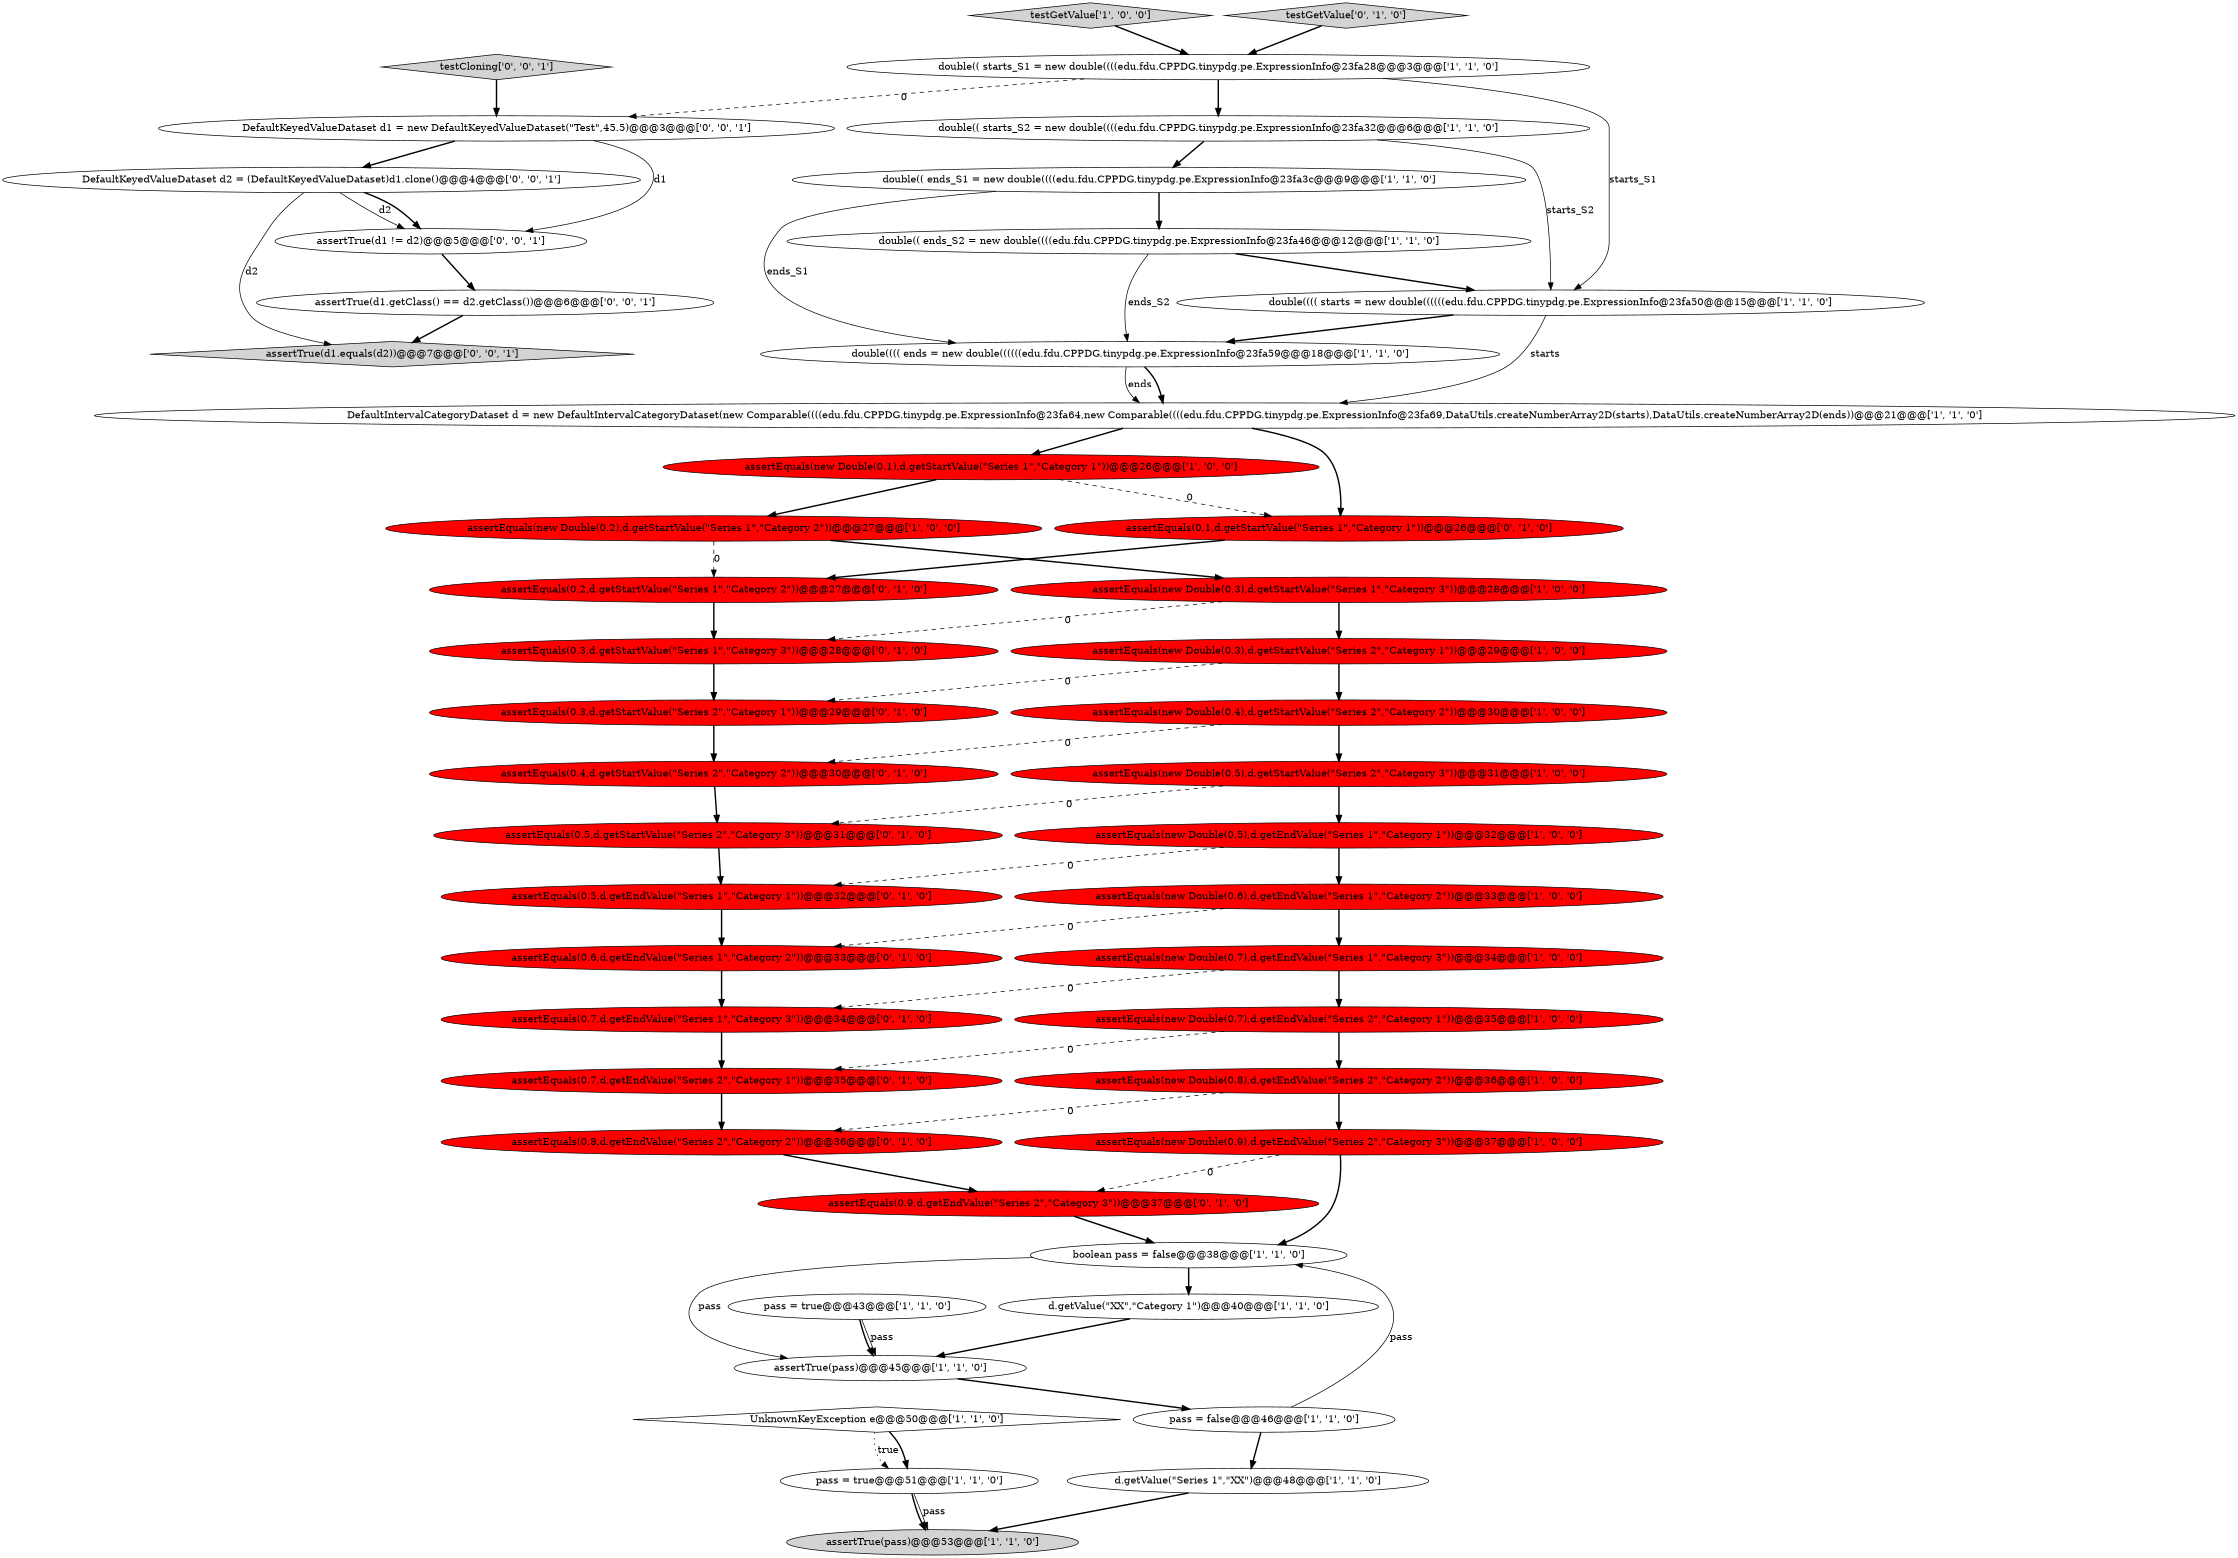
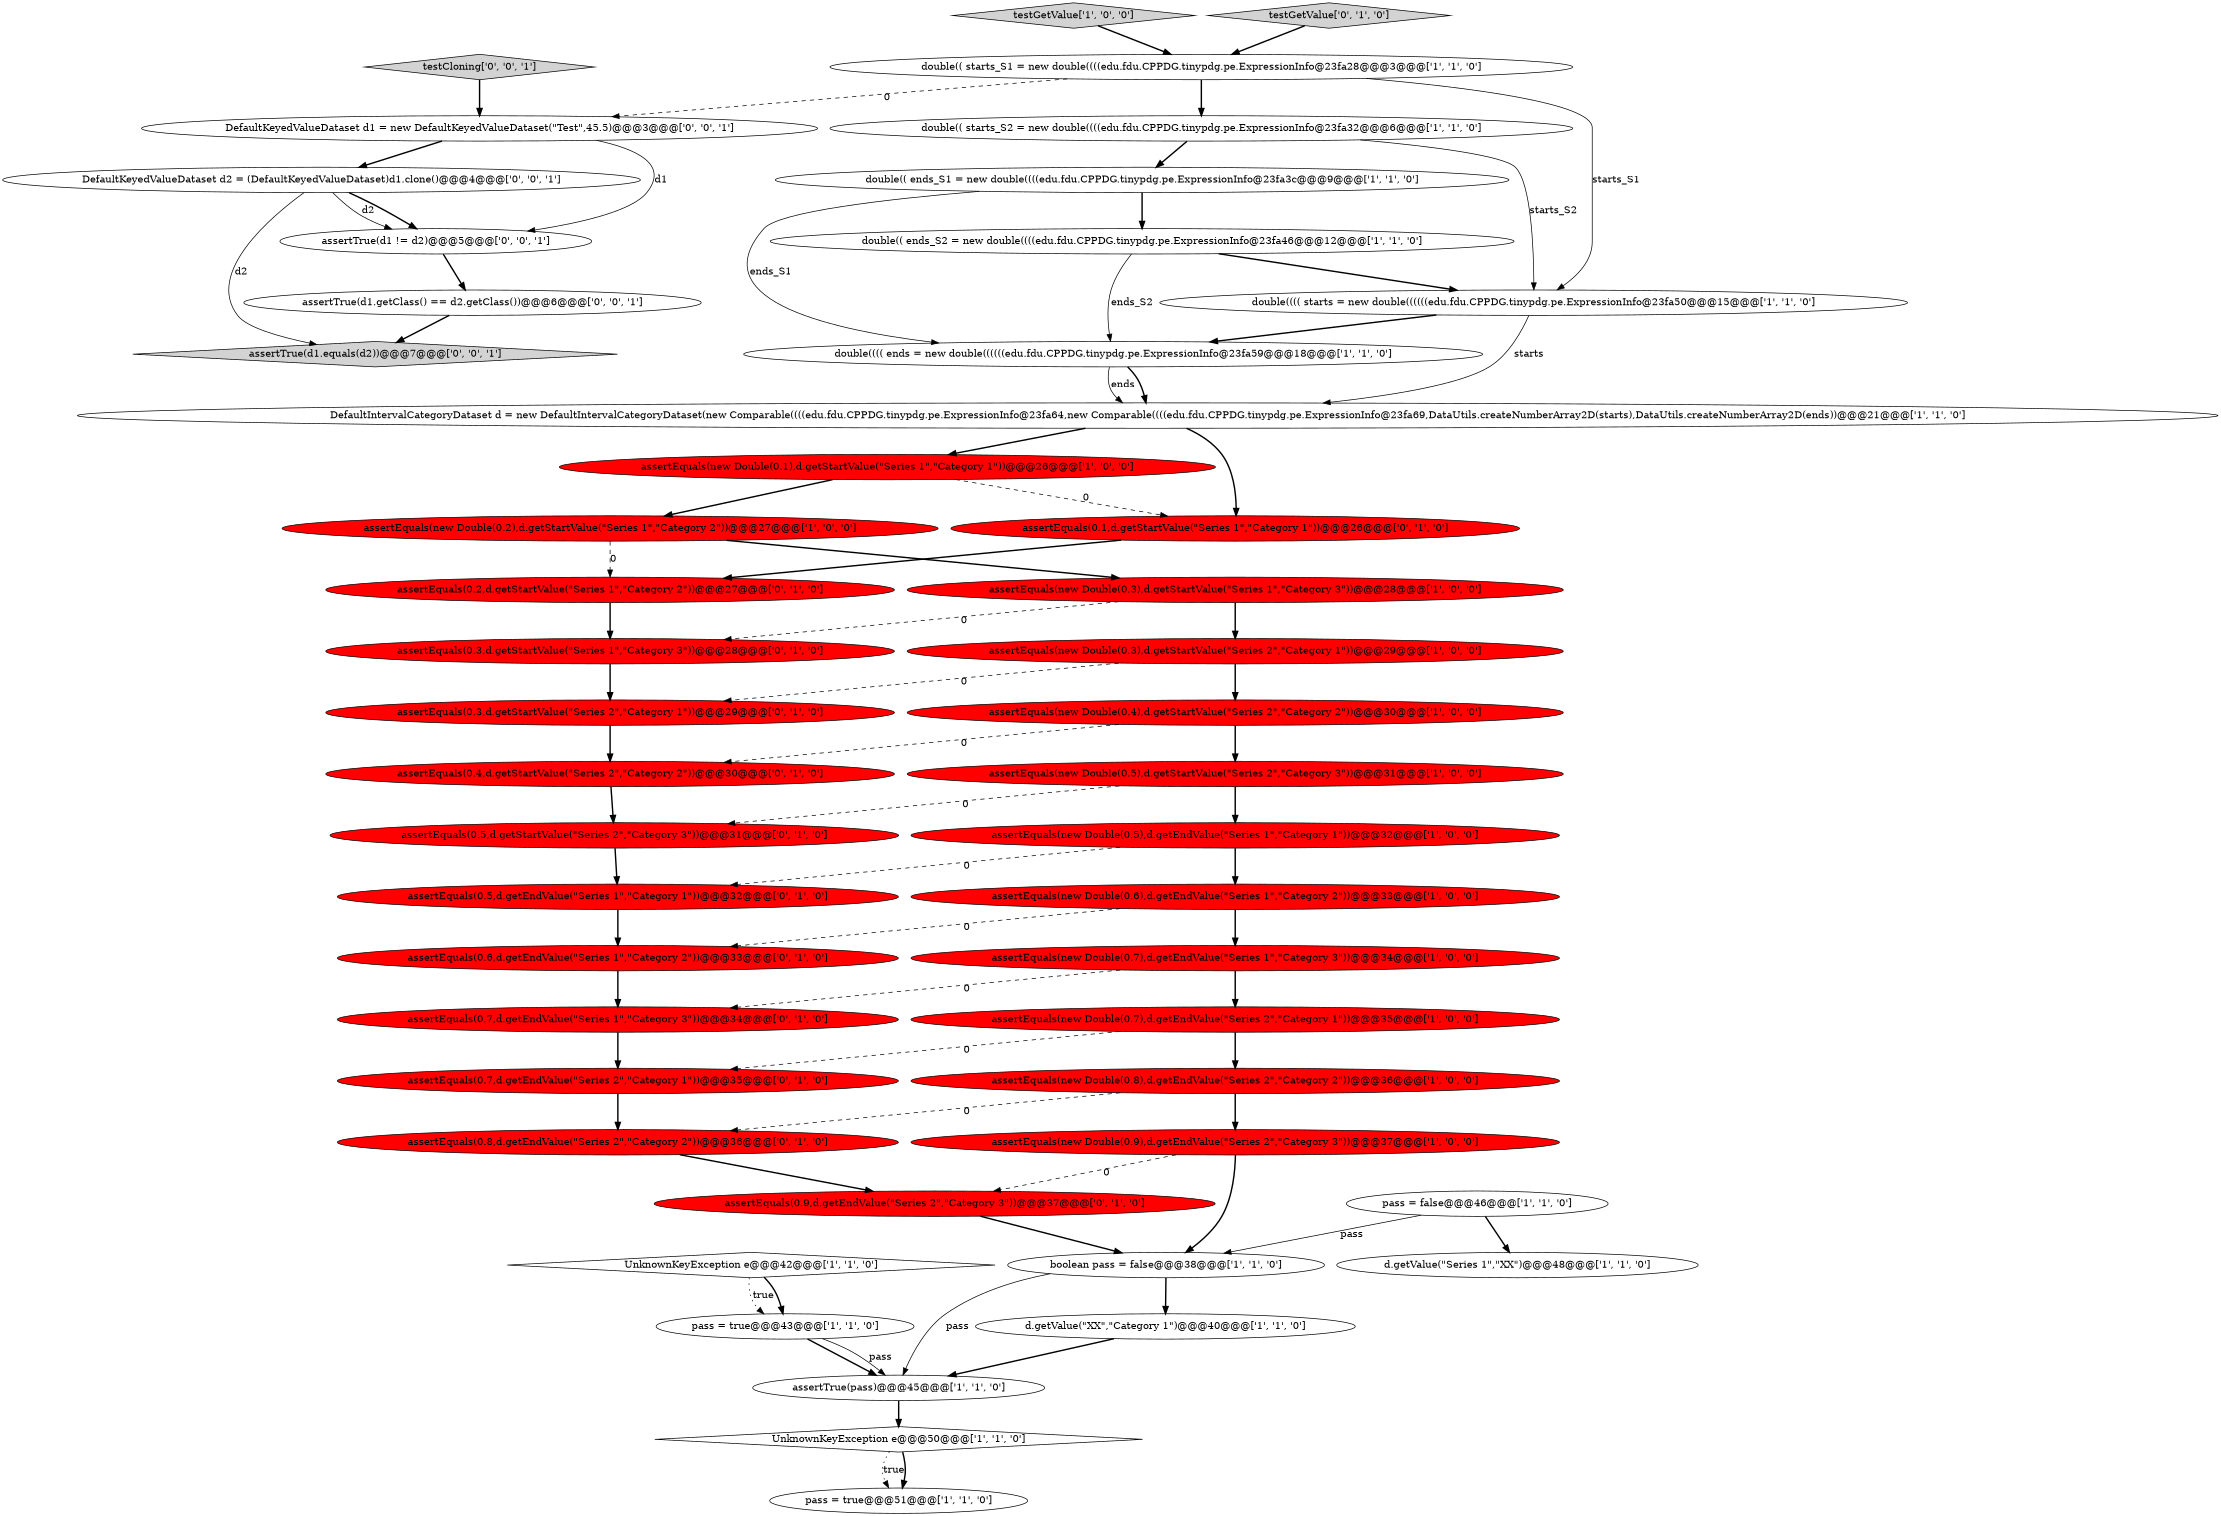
node "UnknownKeyException e@@@42@@@['1', '1', '0']": added
edge "assertTrue(pass)@@@45@@@['1', '1', '0']" -> "pass = false@@@46@@@['1', '1', '0']": now "assertTrue(pass)@@@45@@@['1', '1', '0']" -> "UnknownKeyException e@@@50@@@['1', '1', '0']"
node "assertTrue(pass)@@@53@@@['1', '1', '0']": removed
